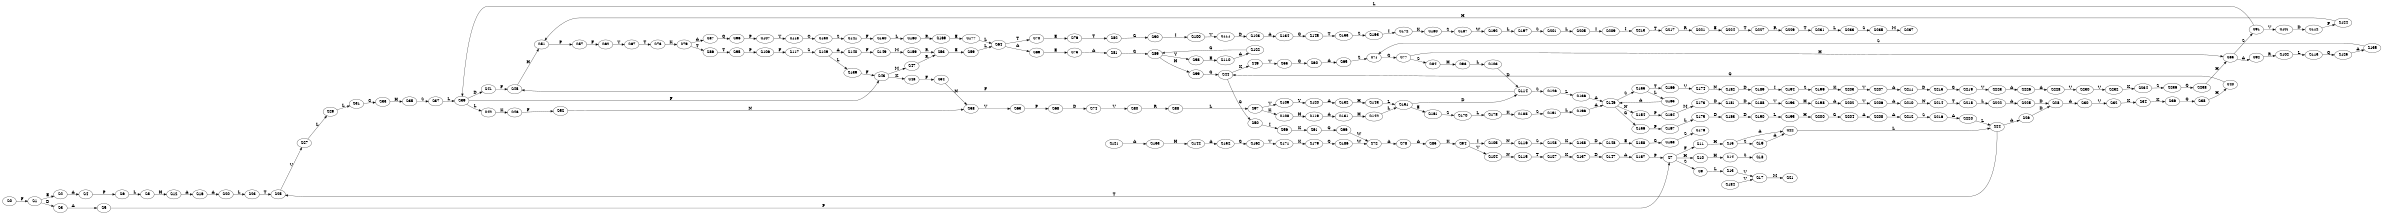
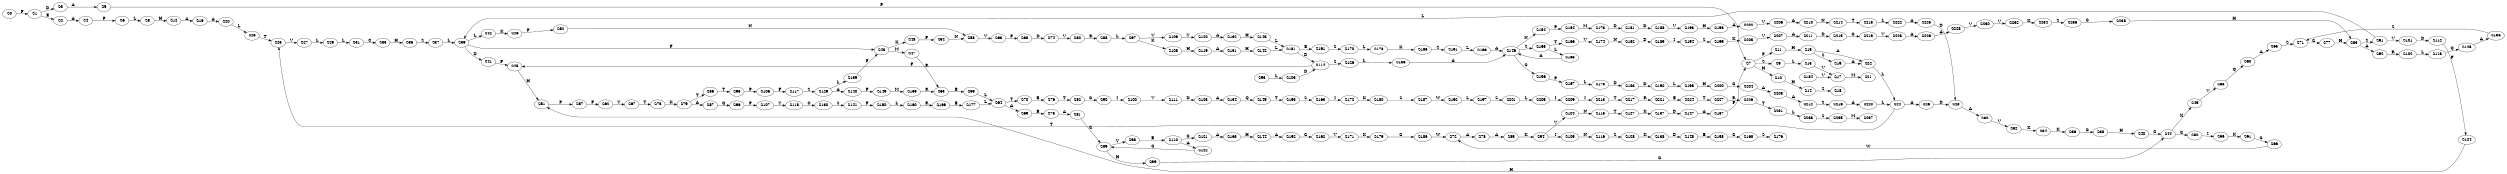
node "S84": removed
edge "S110" -> "S121": added, label "G"
